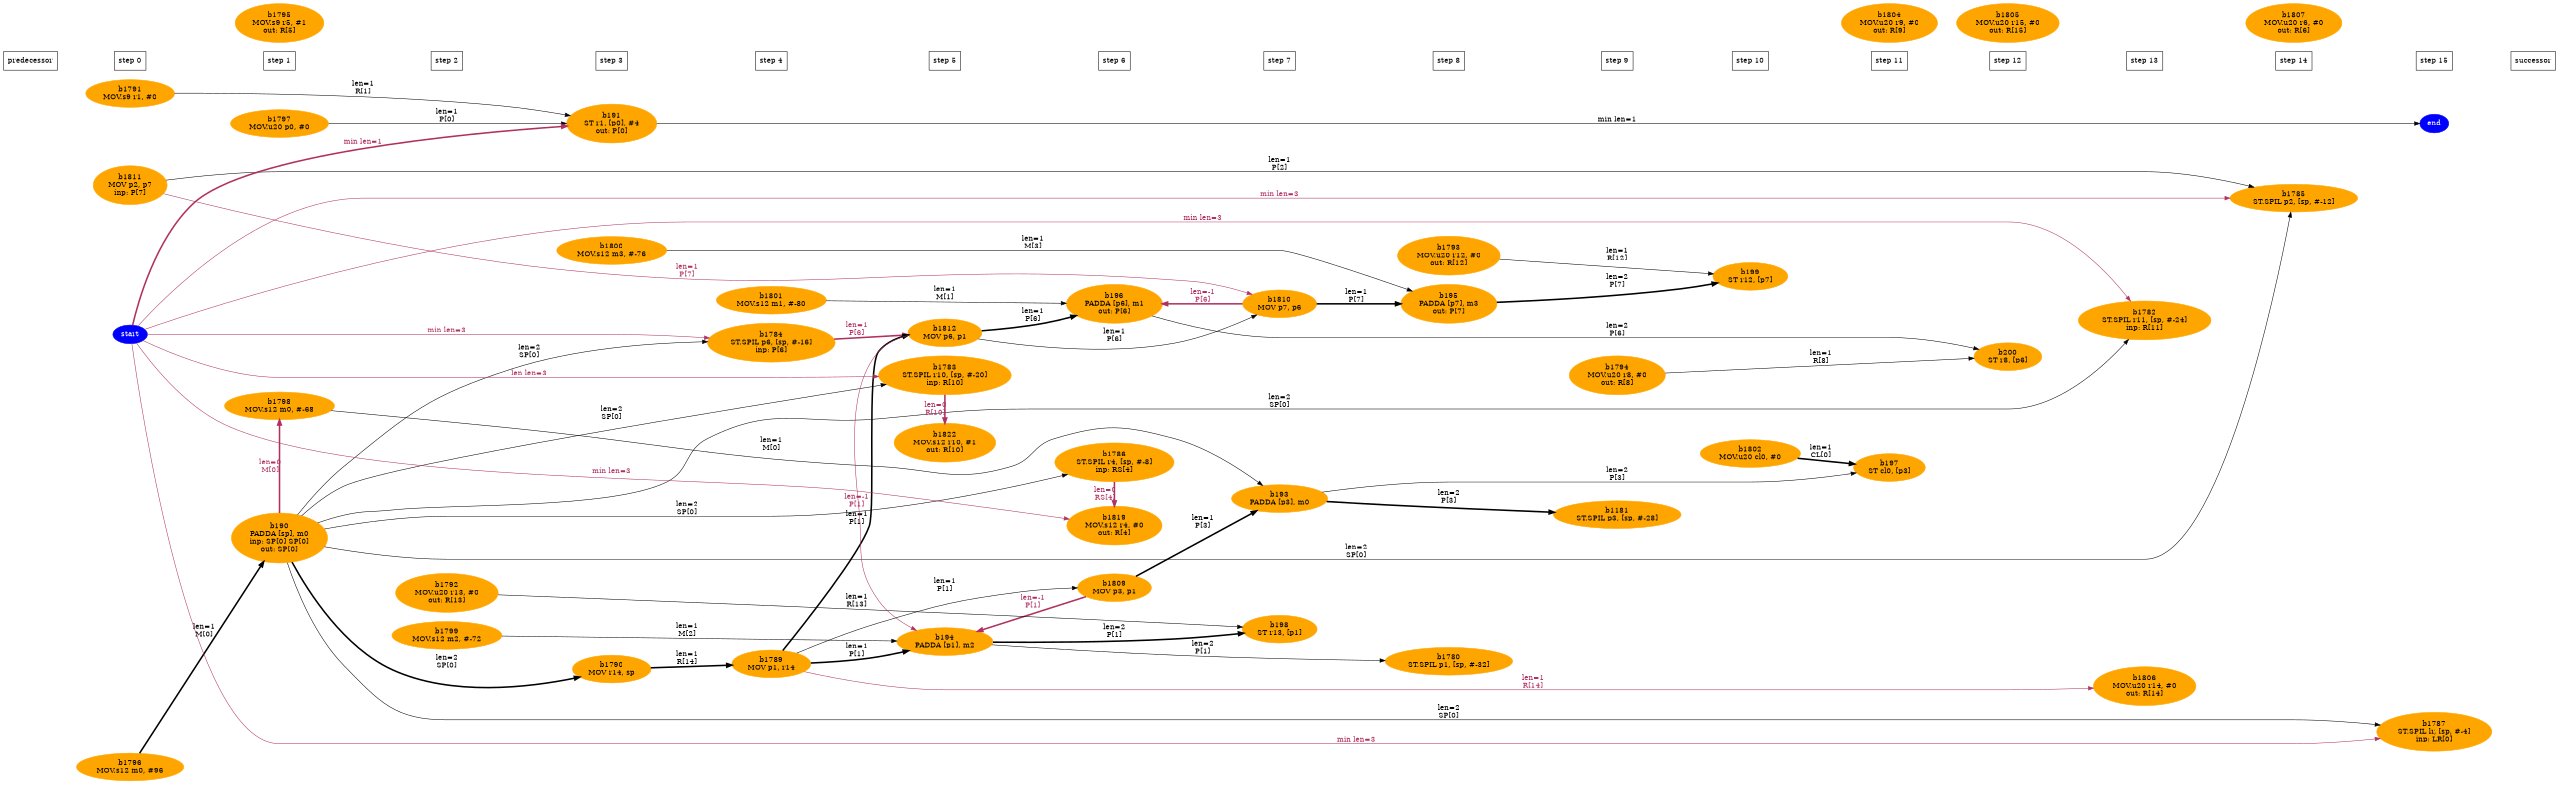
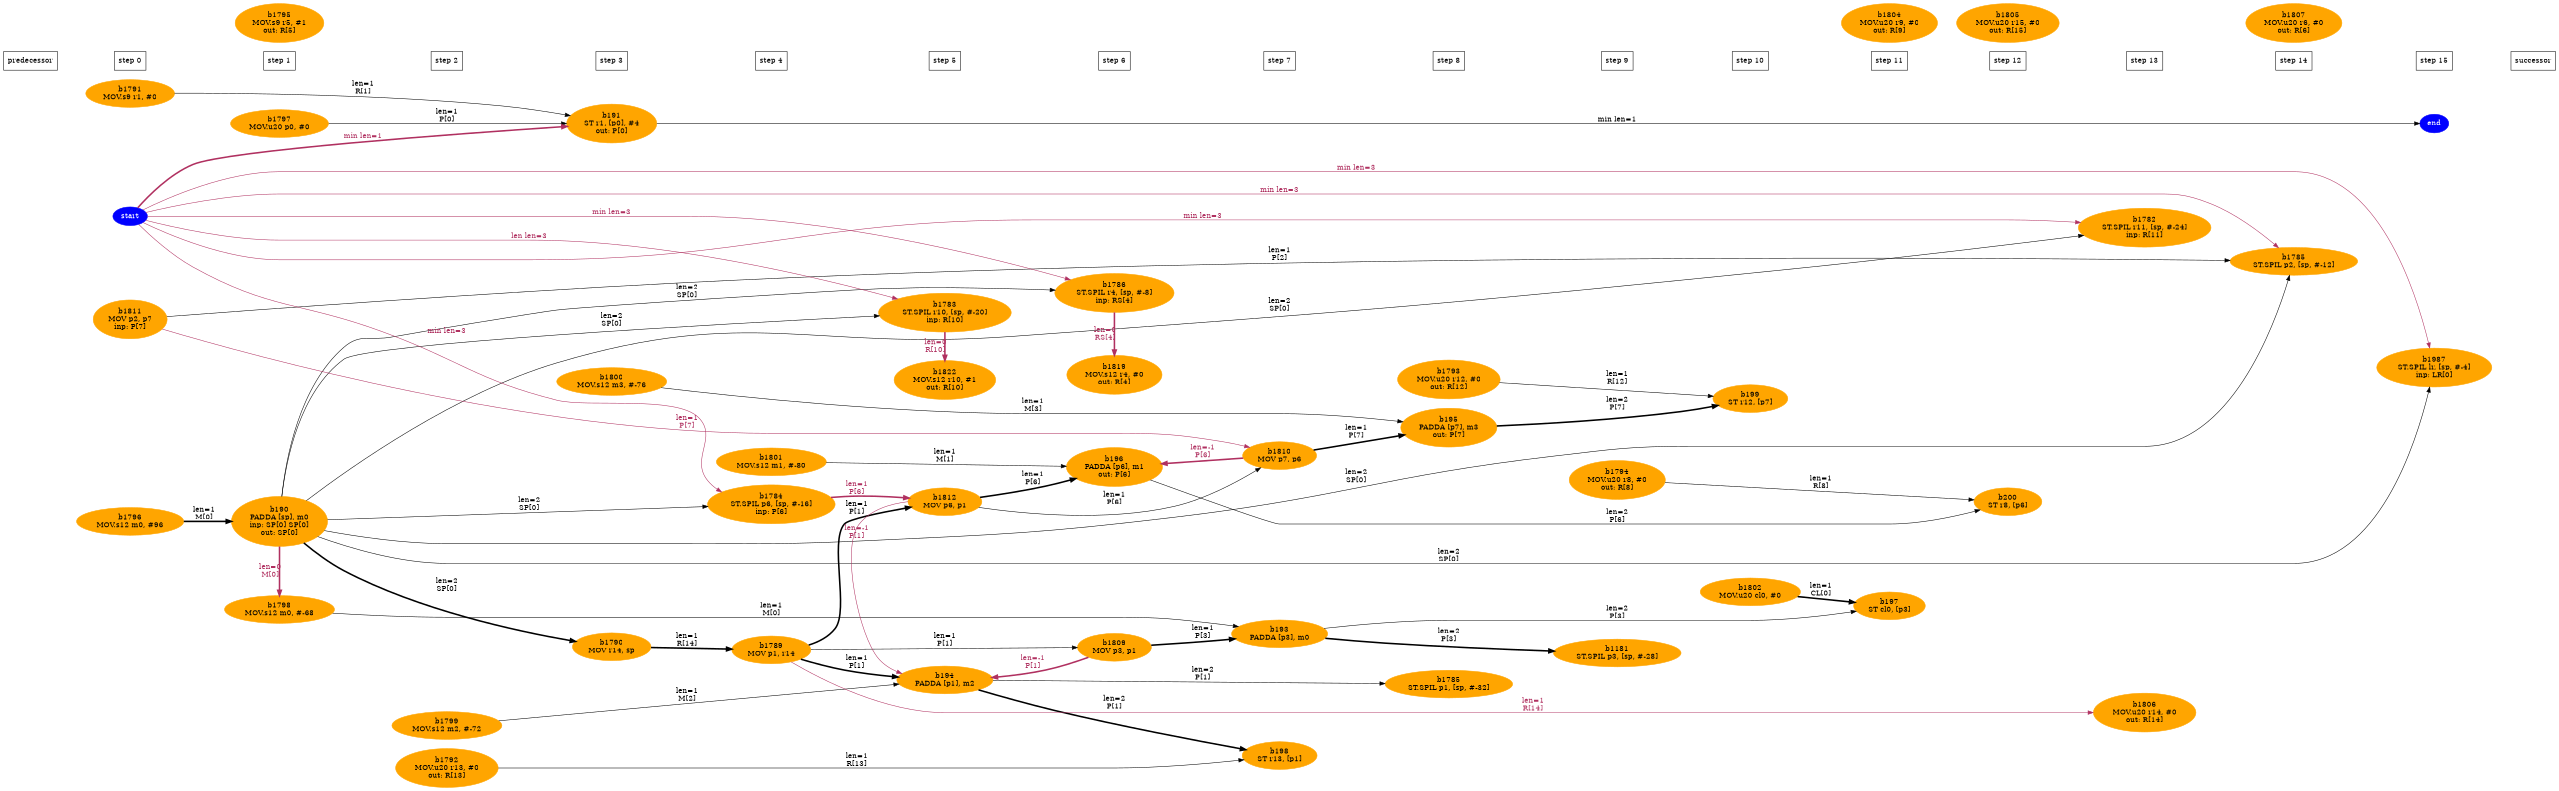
edge "start" -> "b1819 MOV.s12 r4, #0 out: R[4]": now "start" -> "b1786 ST.SPIL r4, [sp, #-8] inp: RS[4]"
node "b1780 ST.SPIL p1, [sp, #-32]": label "b1780 ST.SPIL p1, [sp, #-32]" -> "b1785 ST.SPIL p1, [sp, #-32]"
node "b1787 ST.SPIL lr, [sp, #-4] inp: LR[0]": label "b1787 ST.SPIL lr, [sp, #-4] inp: LR[0]" -> "b1987 ST.SPIL lr, [sp, #-4] inp: LR[0]"
